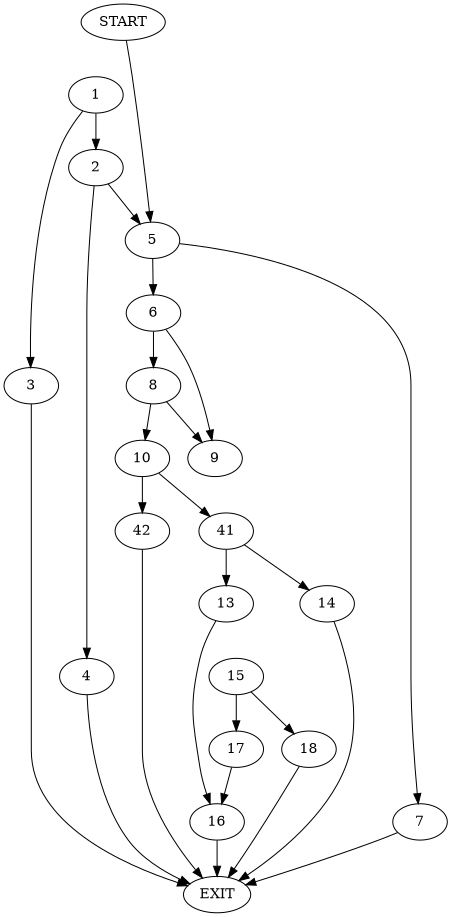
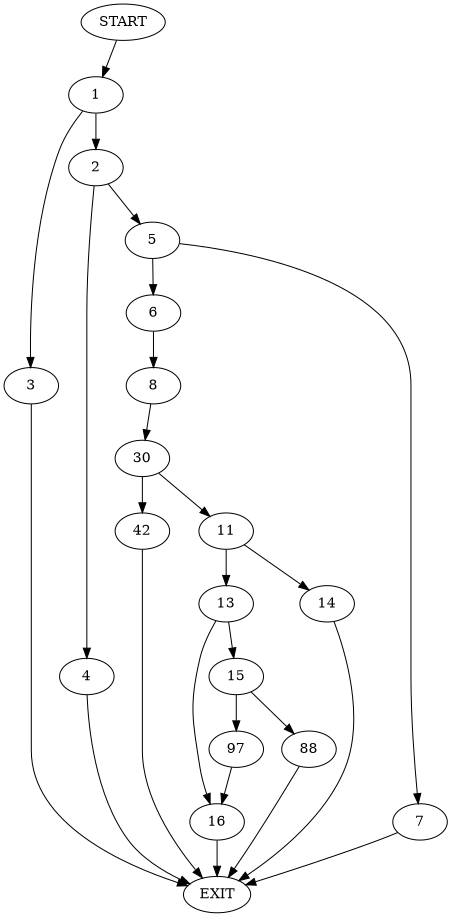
edge "START" -> "5": now "START" -> "1"
node "10": label "10" -> "30"
node "9": removed
node "41": label "41" -> "11"
edge "13" -> "15": added
node "17": label "17" -> "97"
node "18": label "18" -> "88"
